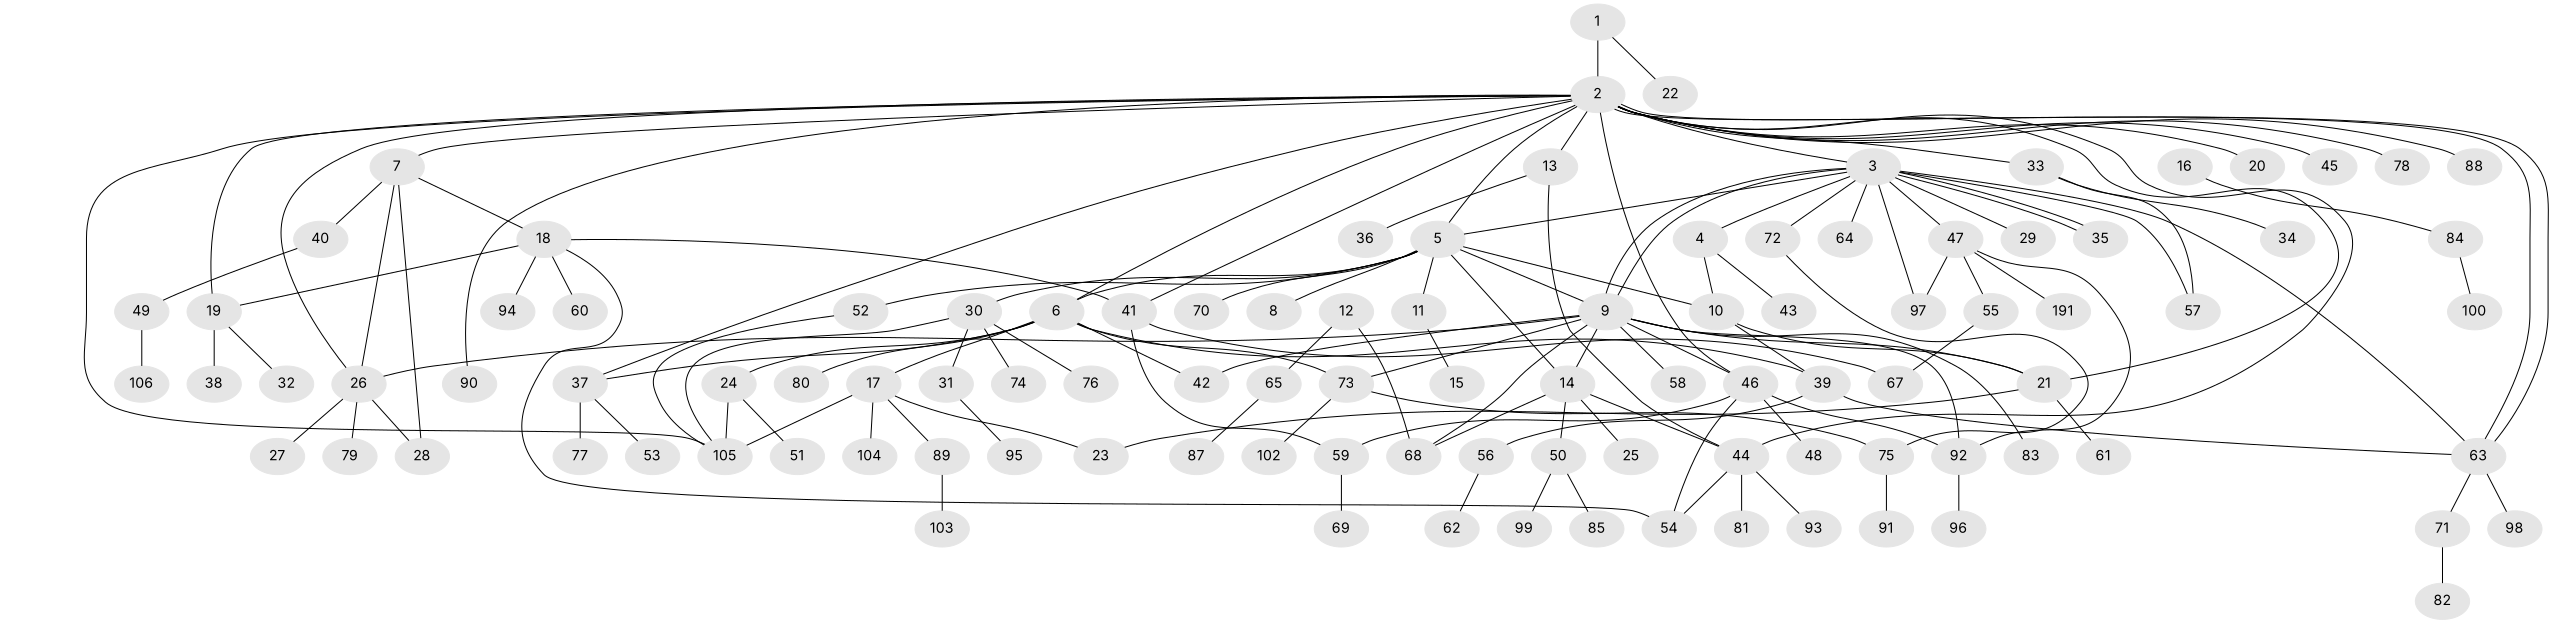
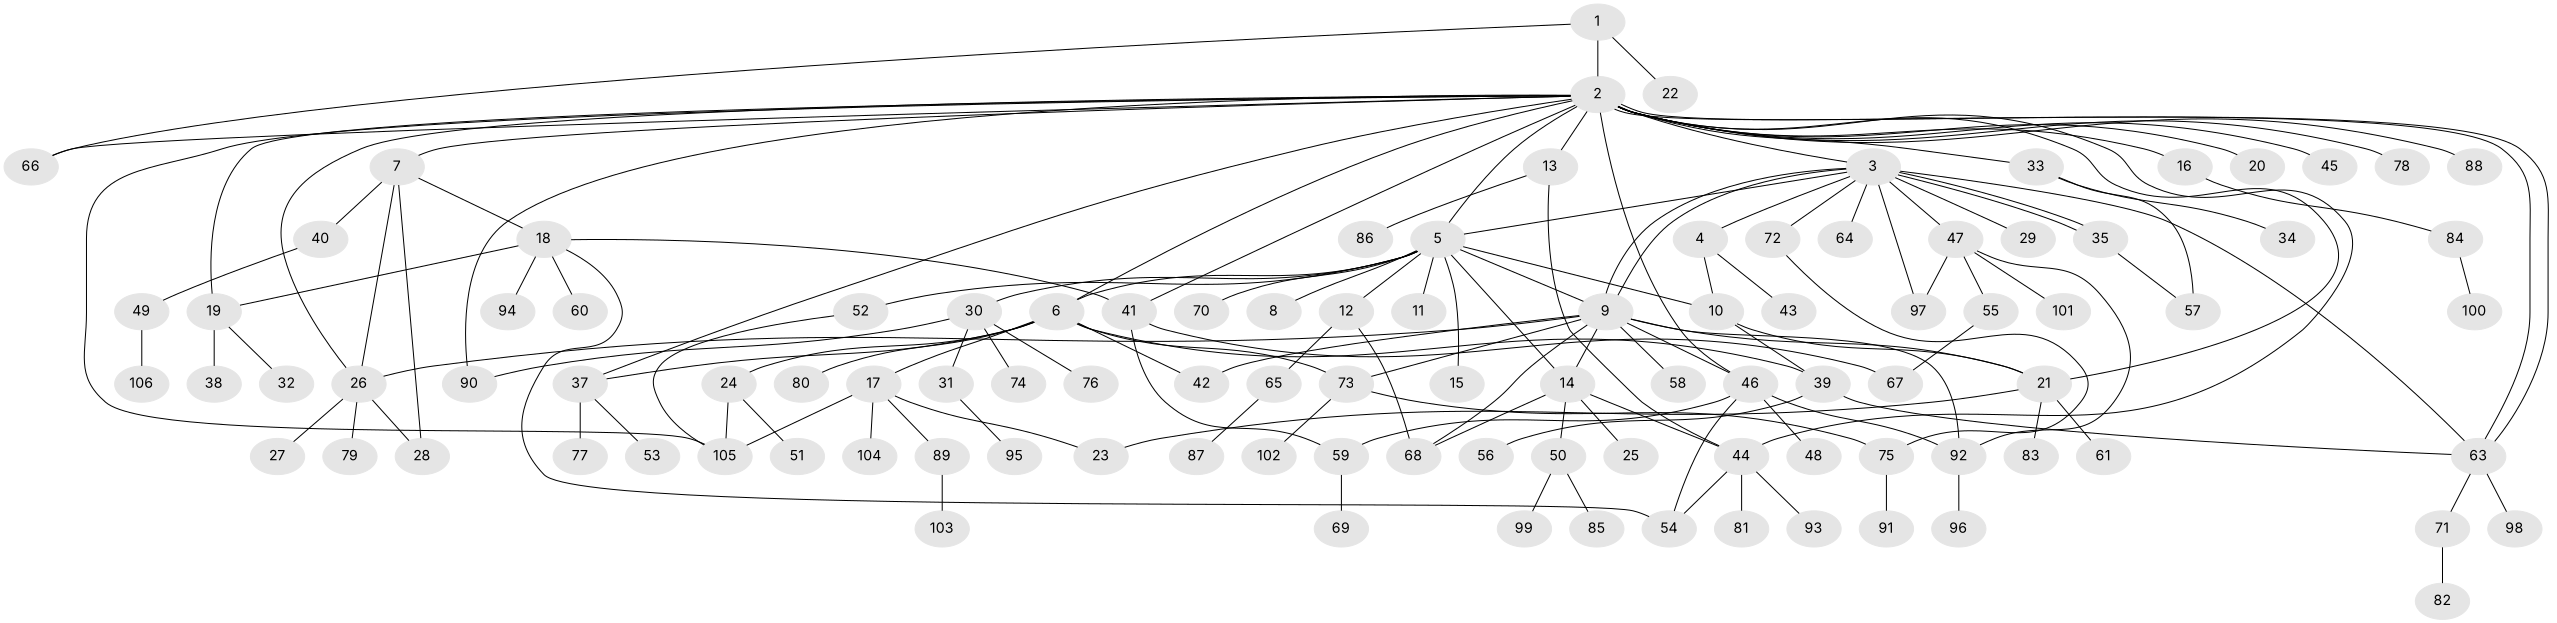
edge "2" -- "16": added
node "66": added
edge "3" -- "57": now "35" -- "57"
node "36": label "36" -> "86"
edge "5" -- "12": added
node "191": label "191" -> "101"
edge "9" -- "83": now "21" -- "83"
edge "11" -- "15": now "5" -- "15"
edge "30" -- "105": now "30" -- "90"
node "62": removed
